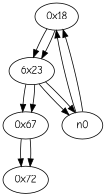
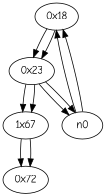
node "6x23": label "6x23" -> "0x23"
node "0x67": label "0x67" -> "1x67"
